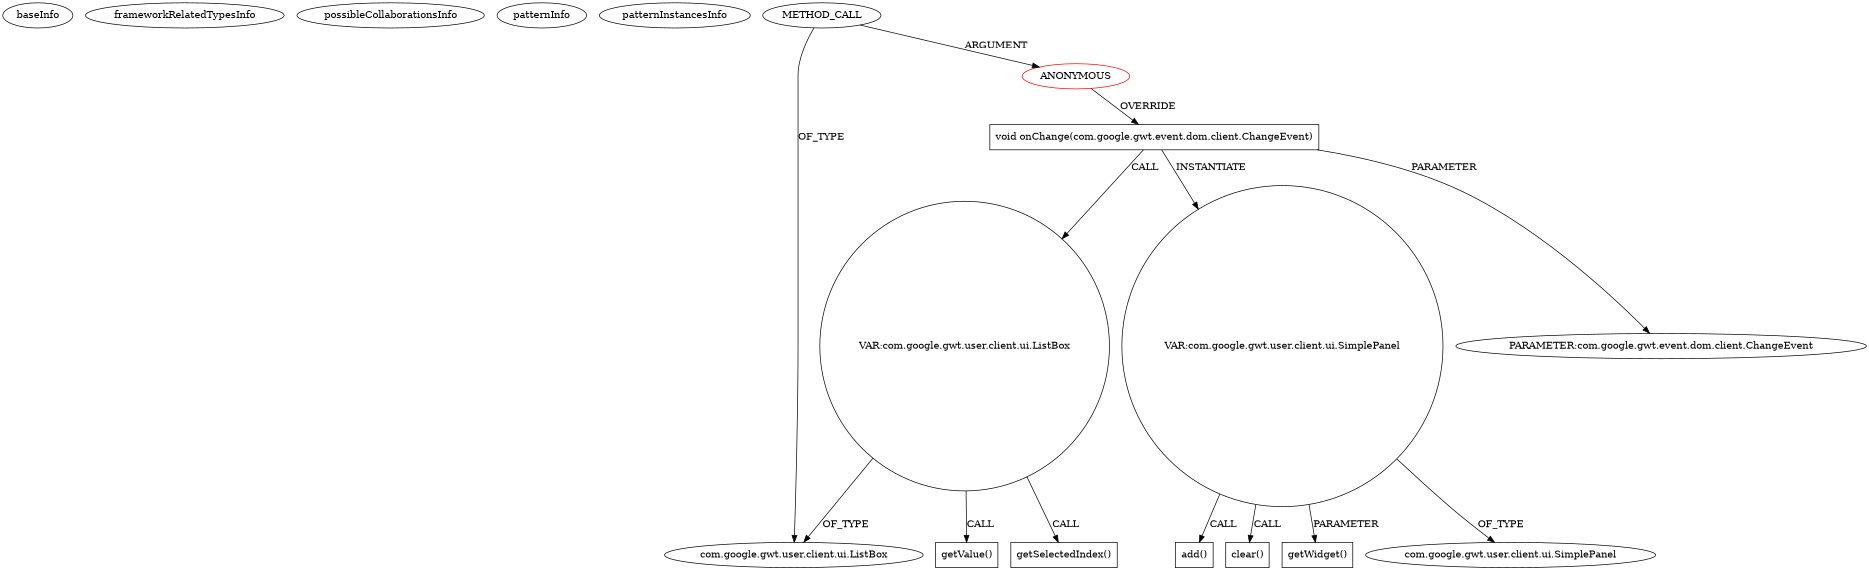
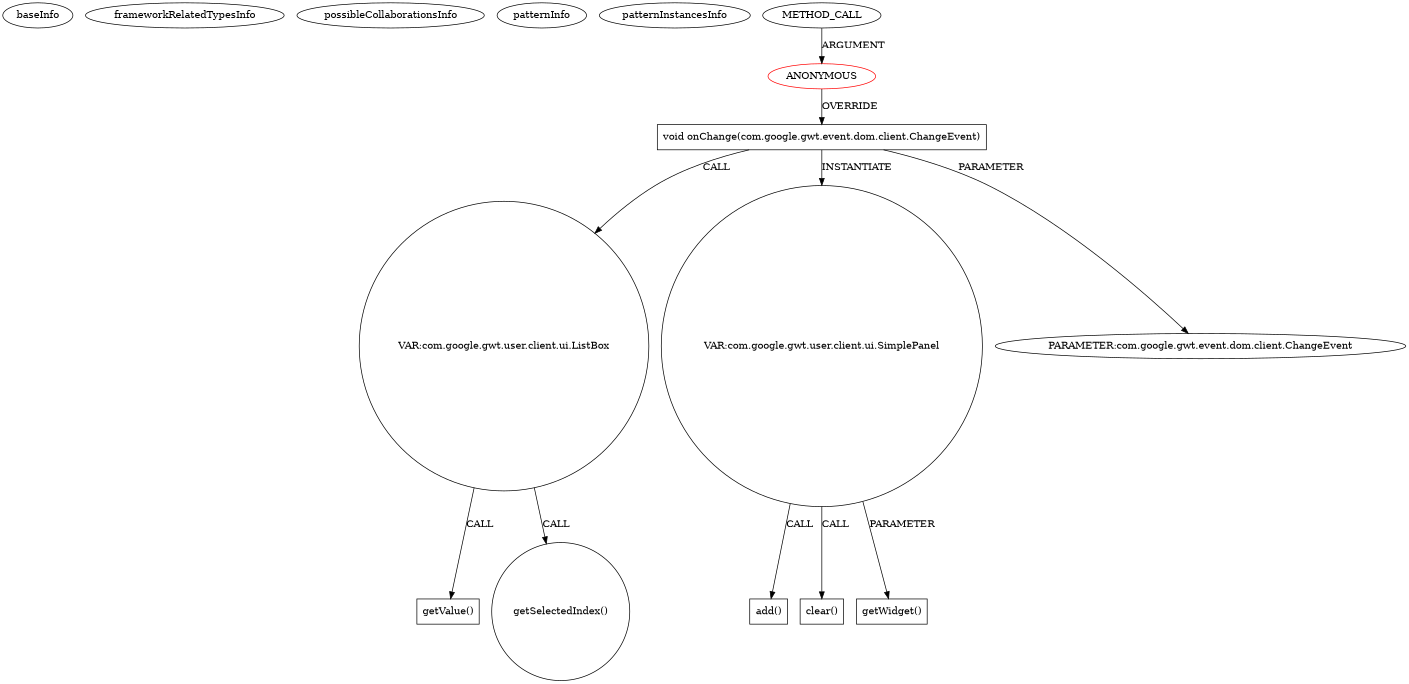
node "com.google.gwt.user.client.ui.ListBox": removed
node "getSelectedIndex()": shape box -> circle
node "com.google.gwt.user.client.ui.SimplePanel": removed
